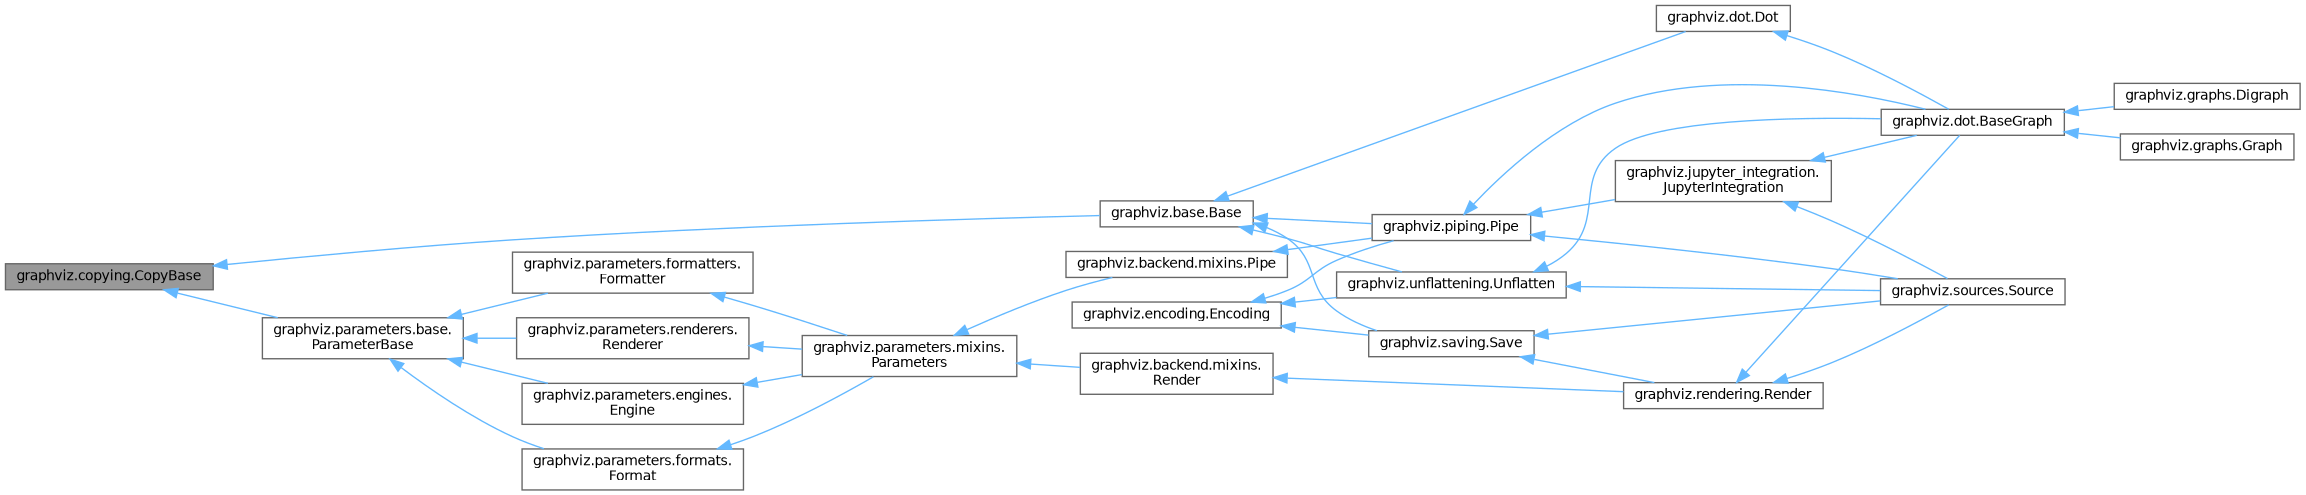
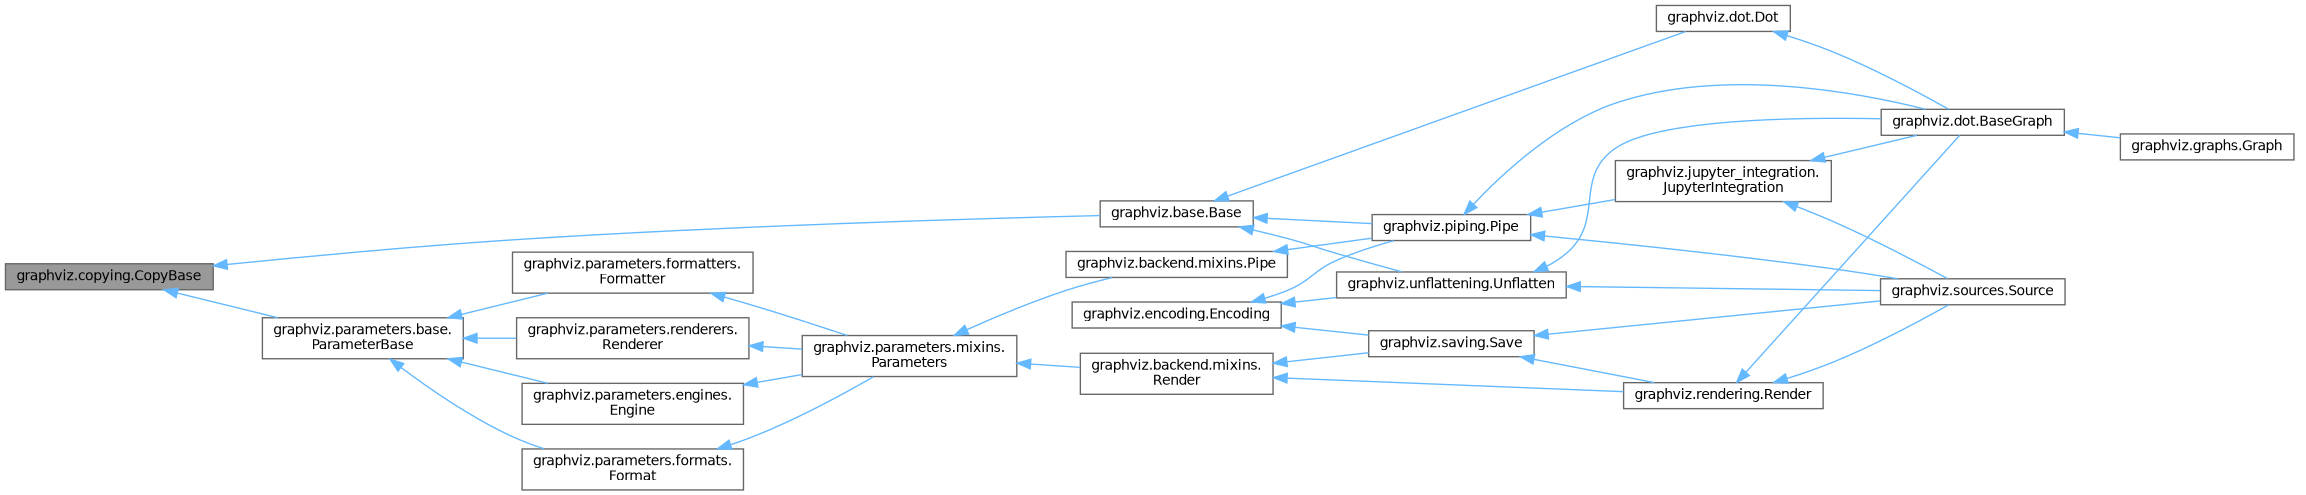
node "graphviz.graphs.Digraph": removed
edge "graphviz.saving.Save" -> "graphviz.base.Base": now "graphviz.saving.Save" -> "graphviz.backend.mixins. Render"
